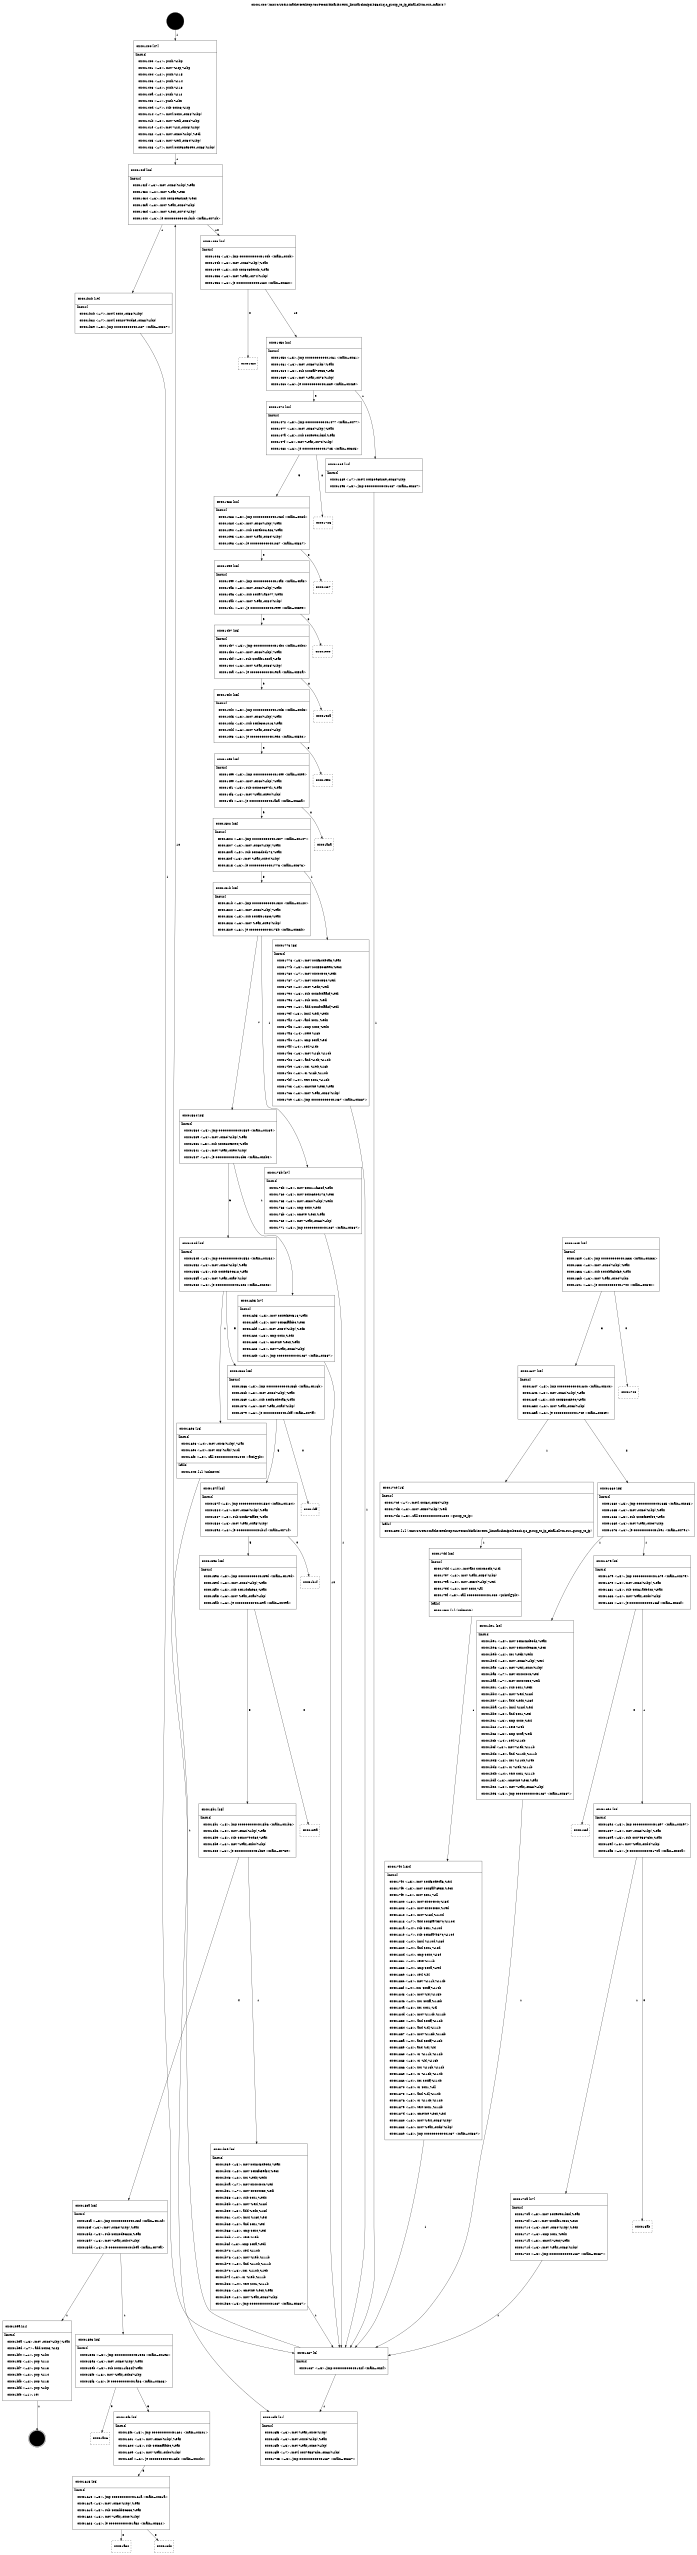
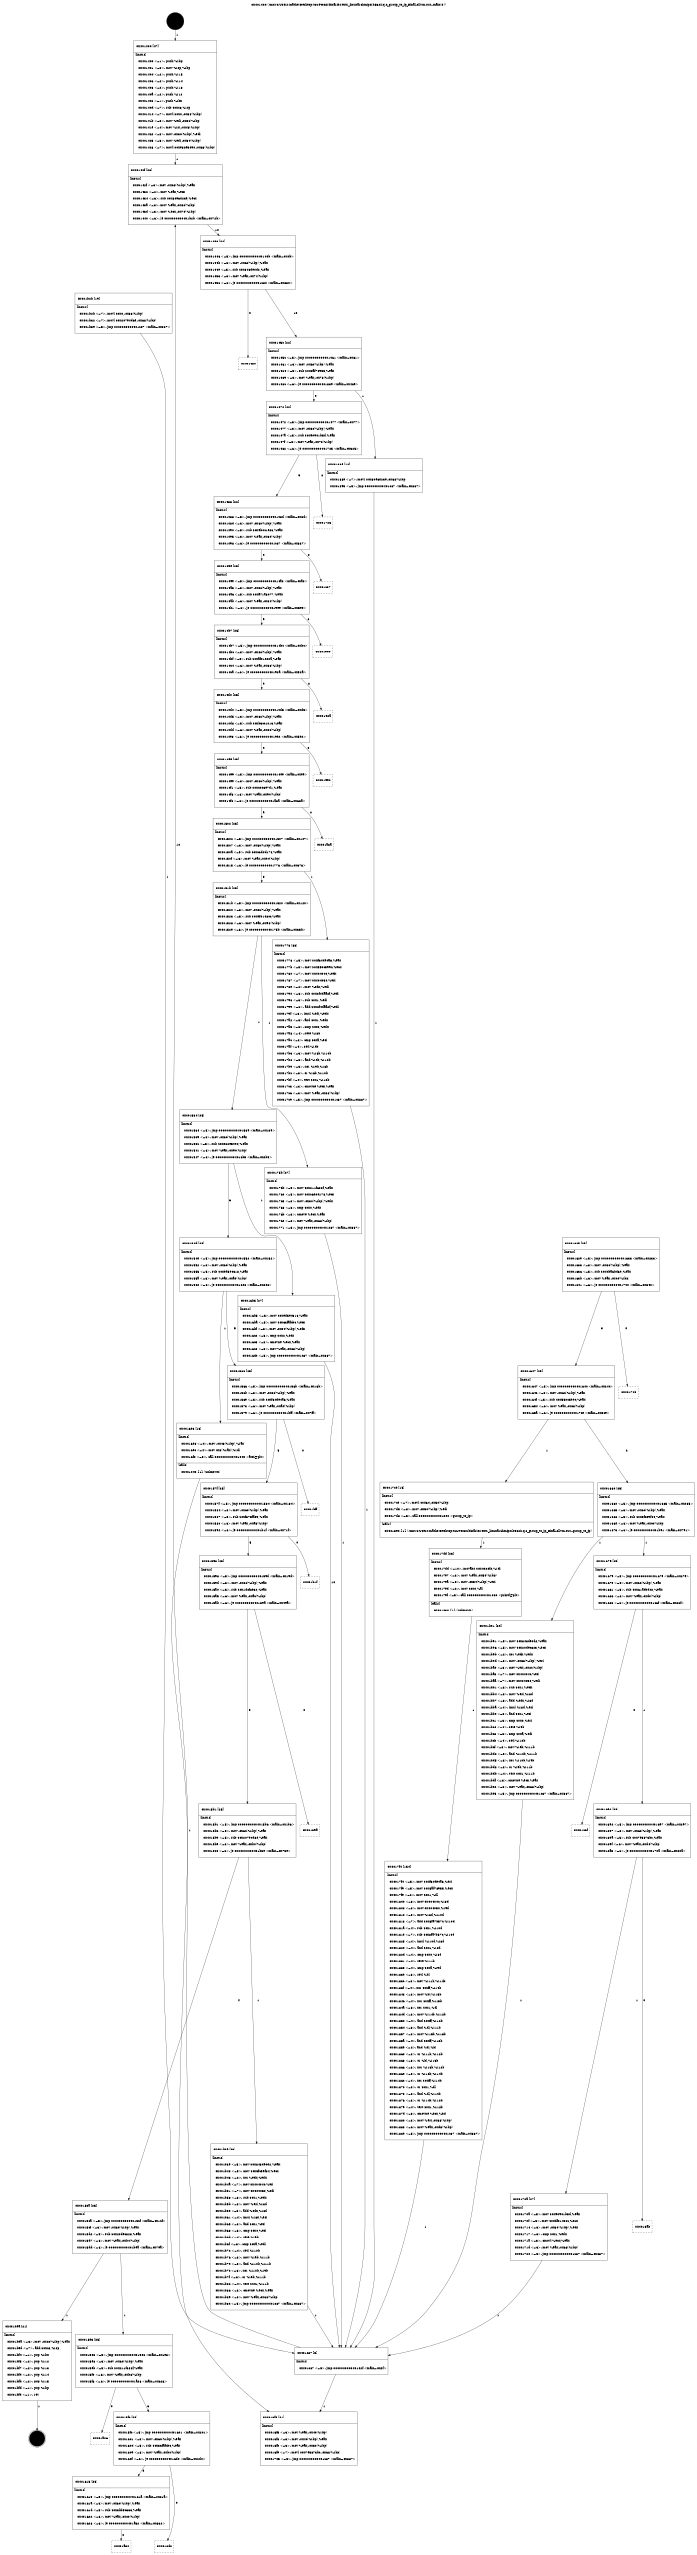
edge "0x40142f [23]" -> "0x401b2b [19]": removed, label "1"
edge "0x401615 [25]" -> "0x4016d0": now "0x4015fc [25]" -> "0x4016d0"
